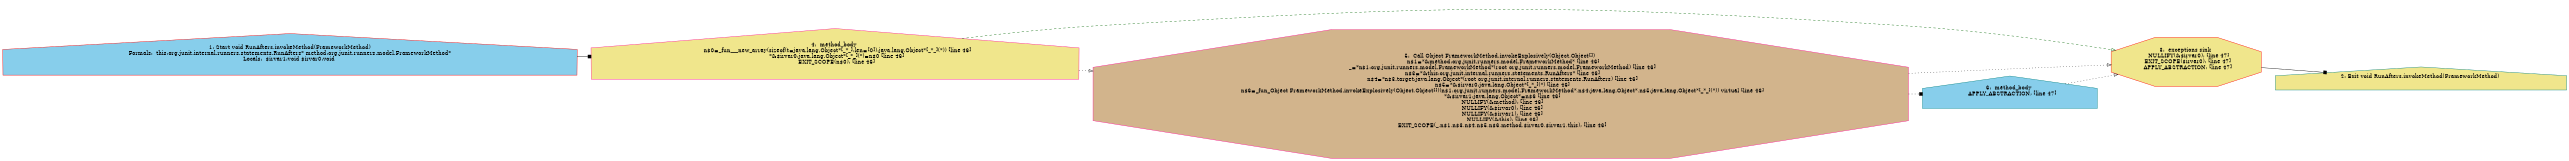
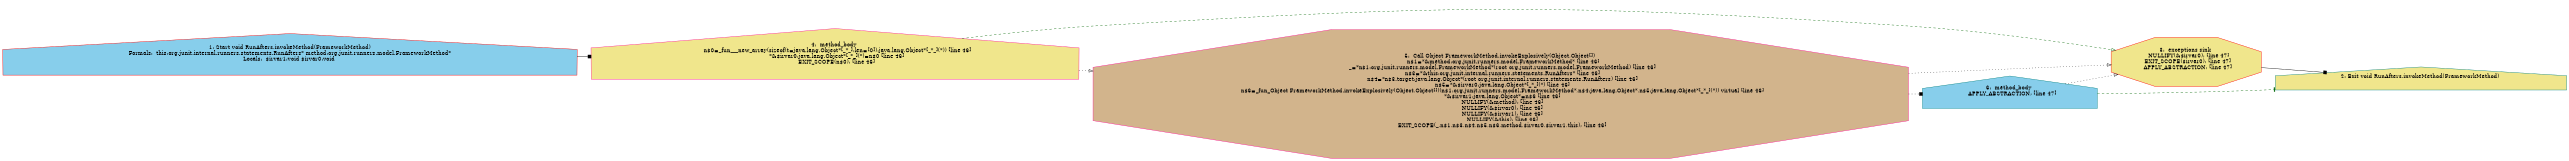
edge "6:  method_body APPLY_ABSTRACTION; [line 47]" -> "2: Exit void RunAfters.invokeMethod(FrameworkMethod)": added
